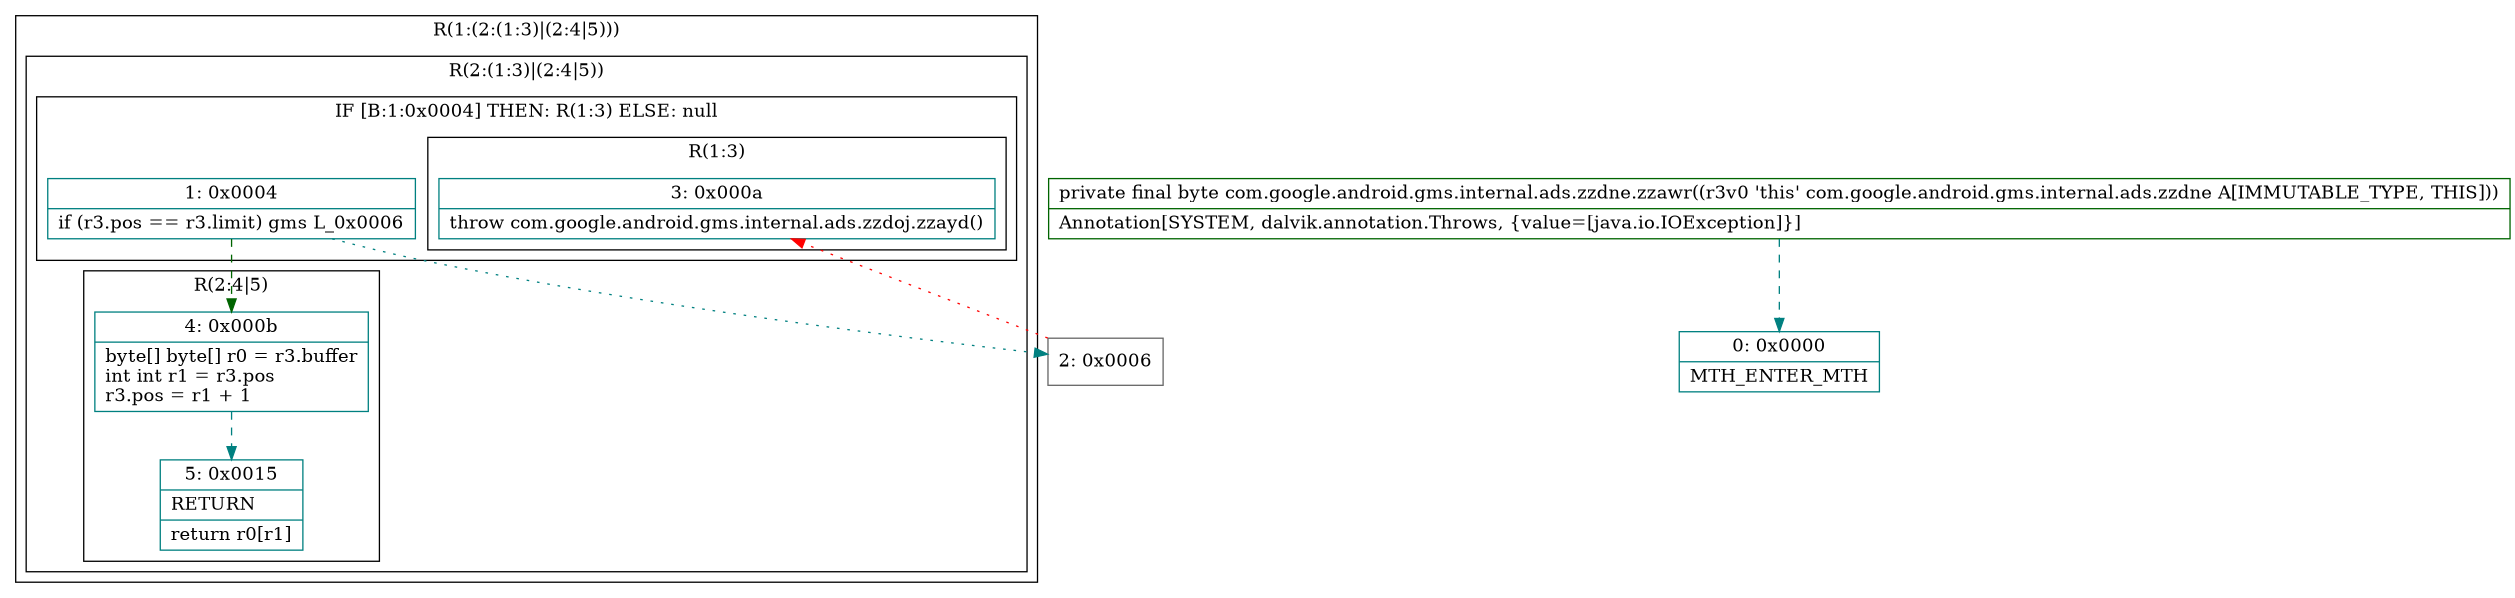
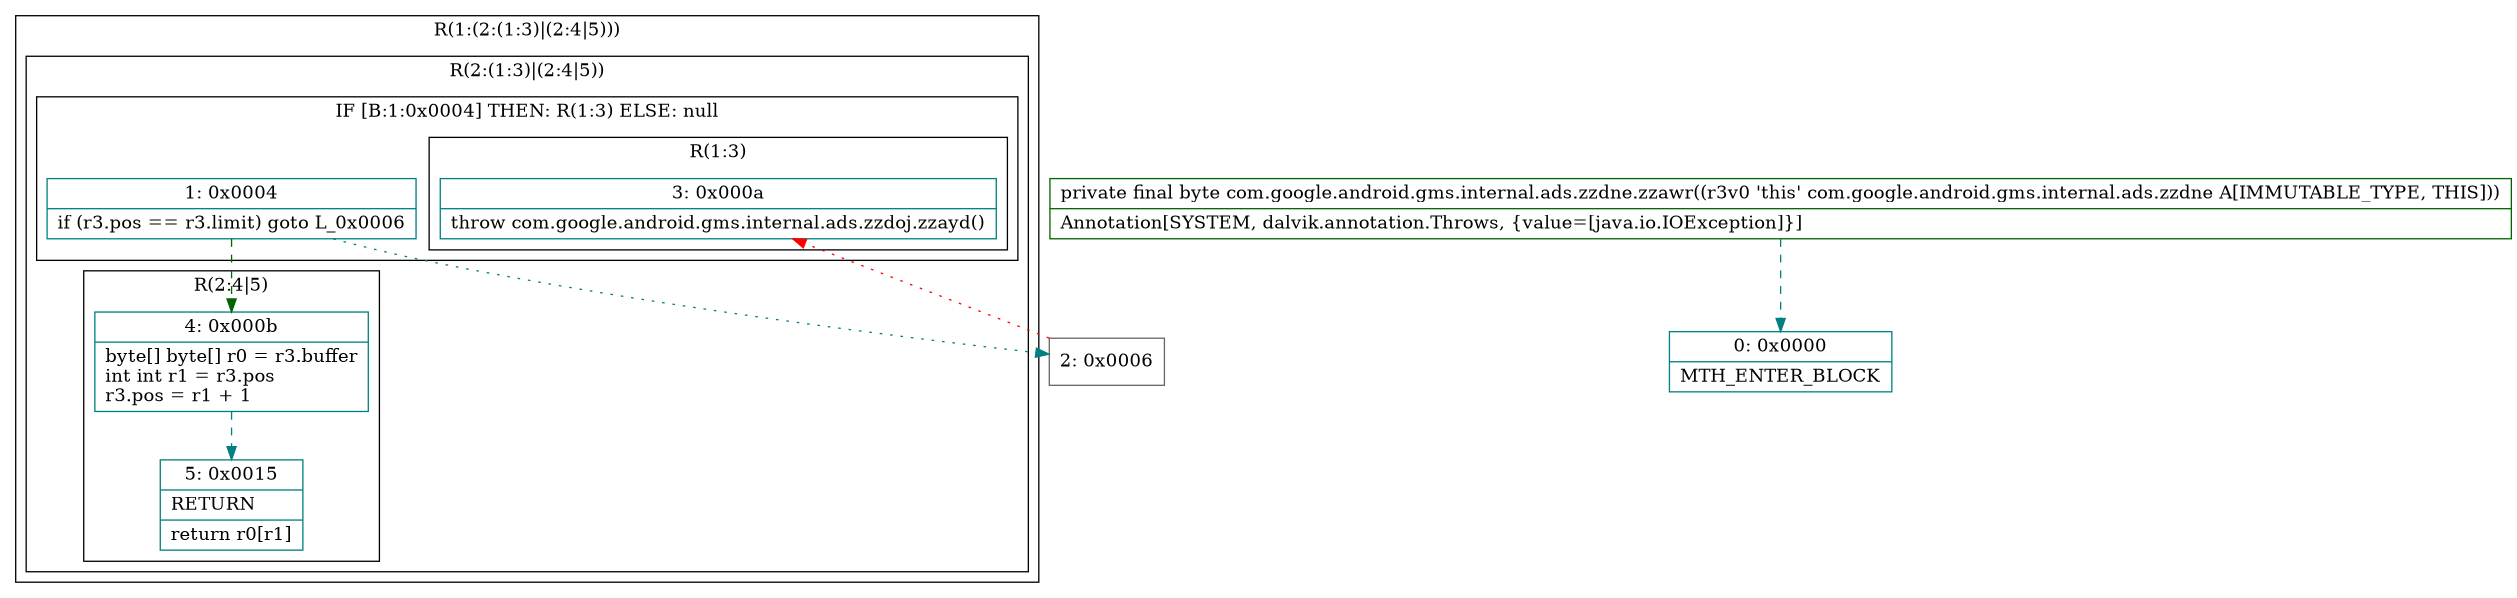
node "1: 0x0004": text "if (r3.pos == r3.limit) gms L_0x0006" -> "if (r3.pos == r3.limit) goto L_0x0006"
node "0: 0x0000": text "MTH_ENTER_MTH" -> "MTH_ENTER_BLOCK"
